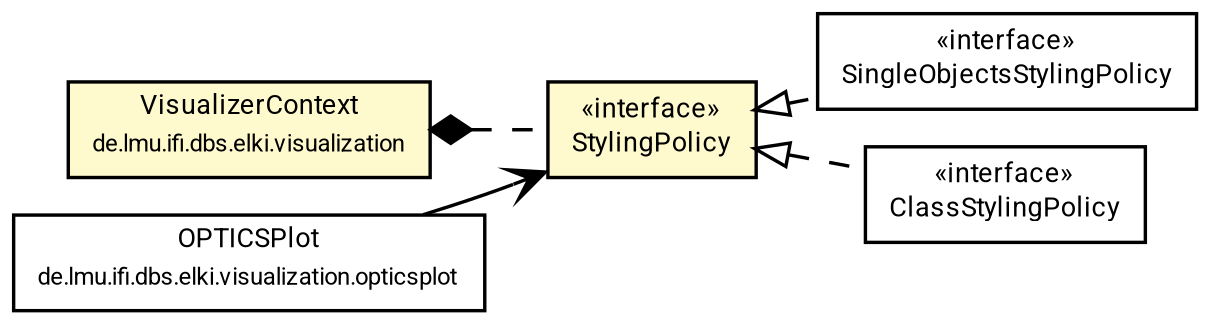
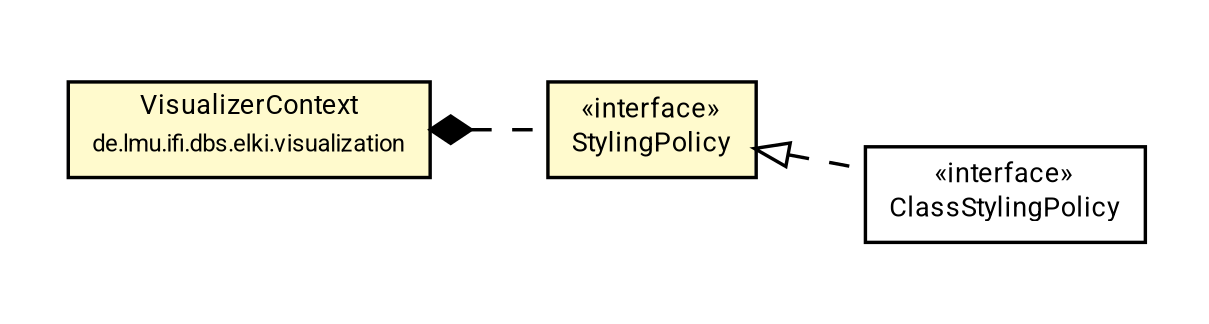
node "SingleObjectsStylingPolicy": removed
node "OPTICSPlot": removed
